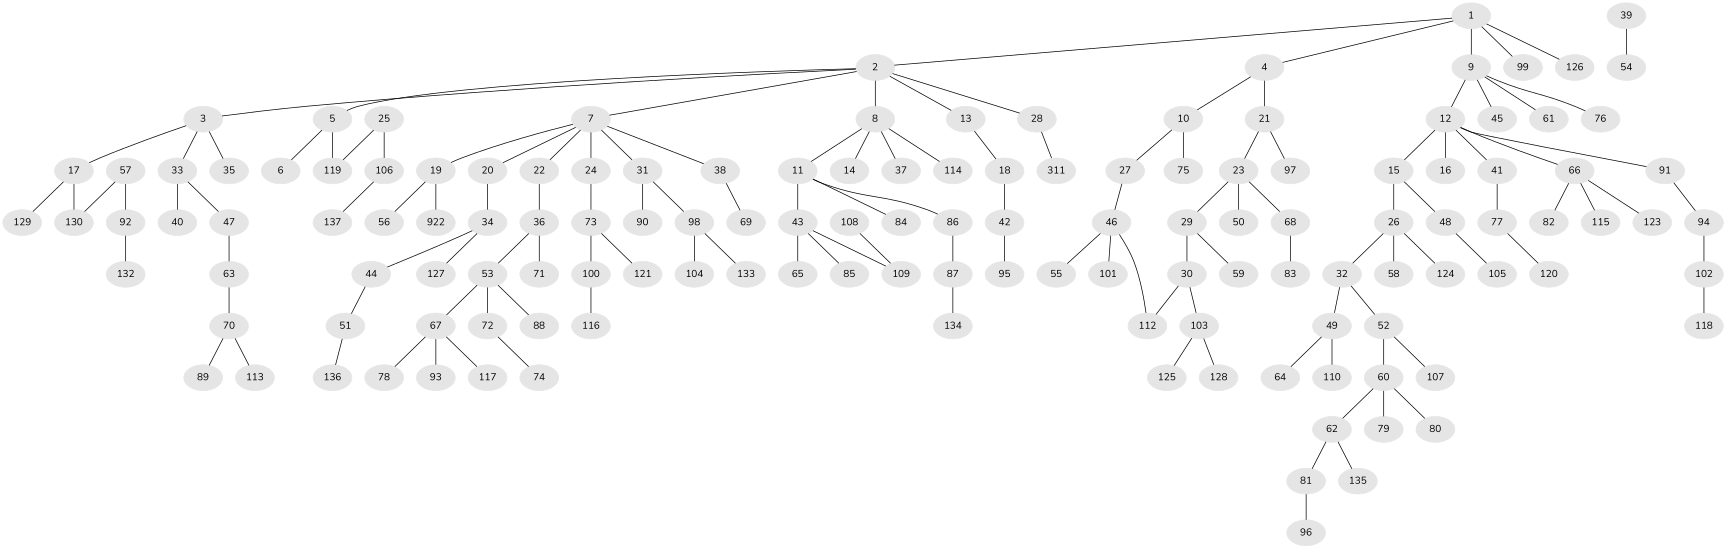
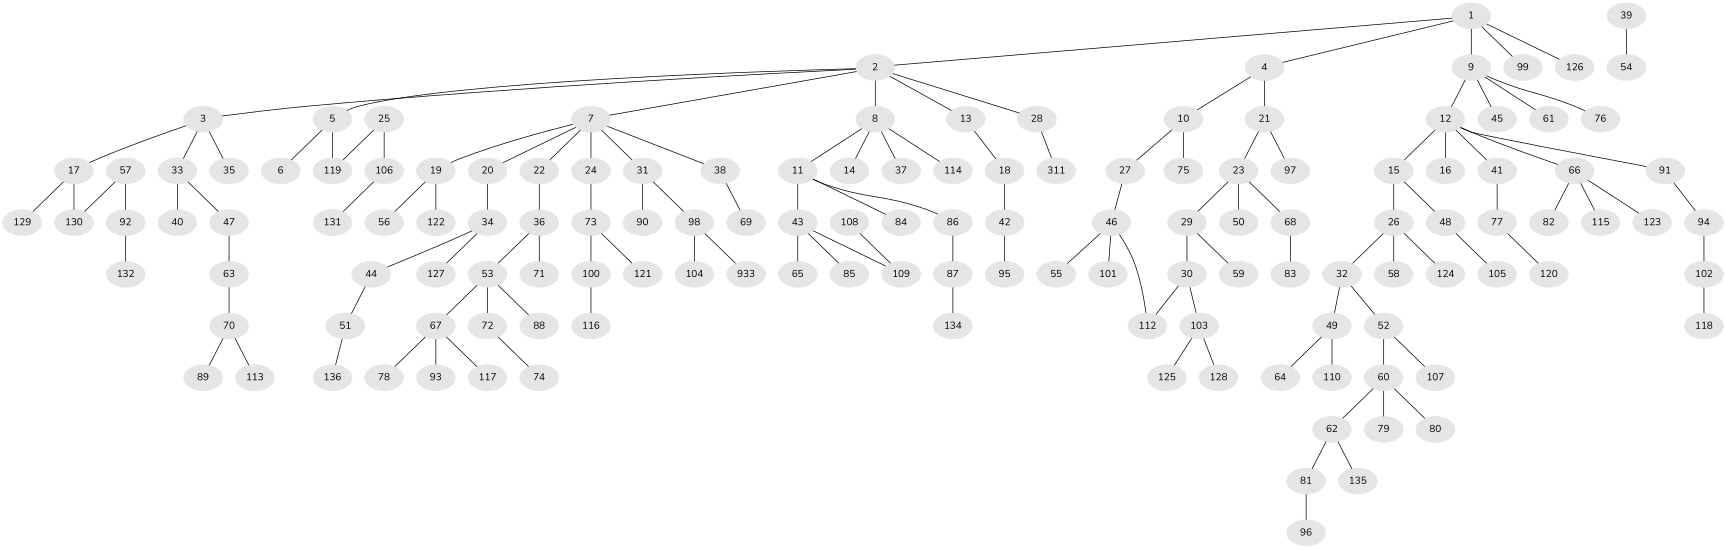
node "137": label "137" -> "131"
node "922": label "922" -> "122"
node "133": label "133" -> "933"
